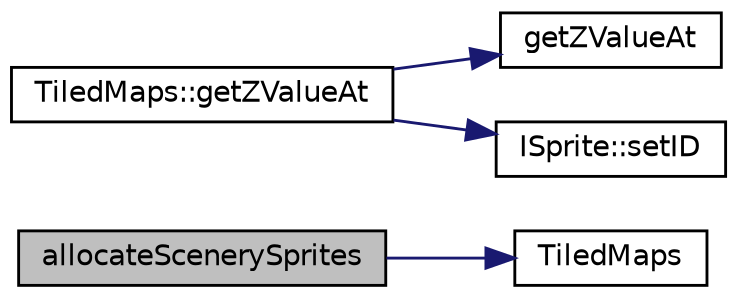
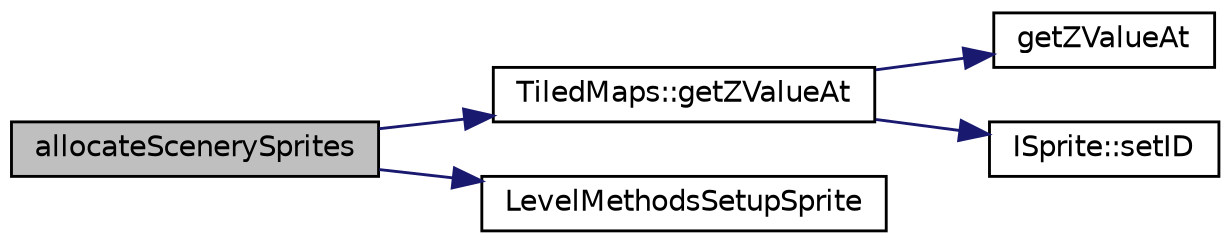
edge "allocateScenerySprites" -> "TiledMaps::getZValueAt": added
node "TiledMaps": label "TiledMaps" -> "LevelMethodsSetupSprite"
